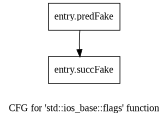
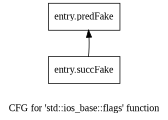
edge "entry.predFake" -> "entry.succFake": reversed
